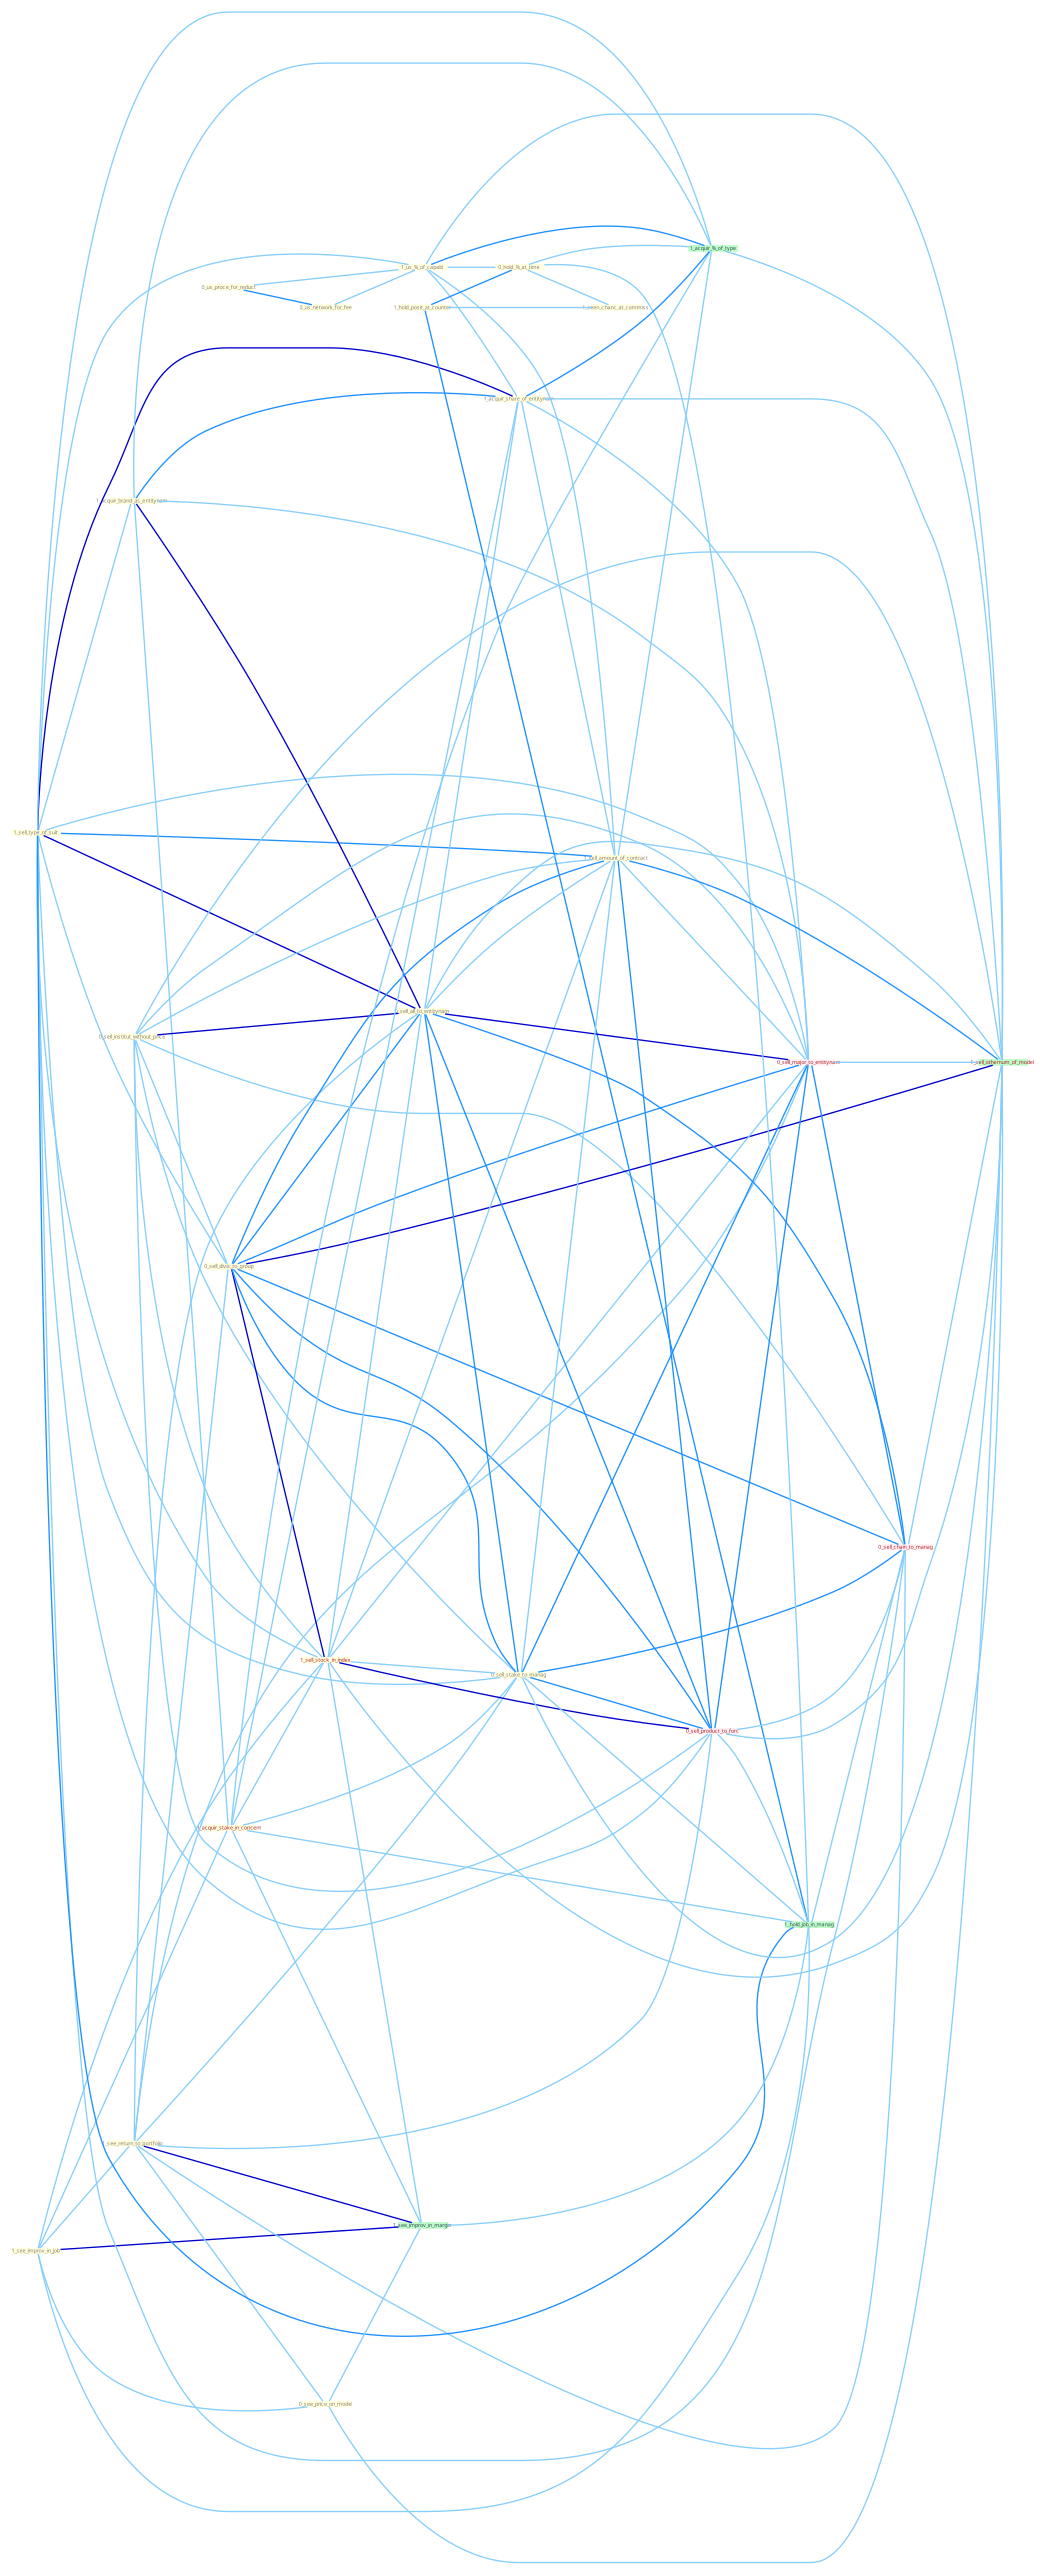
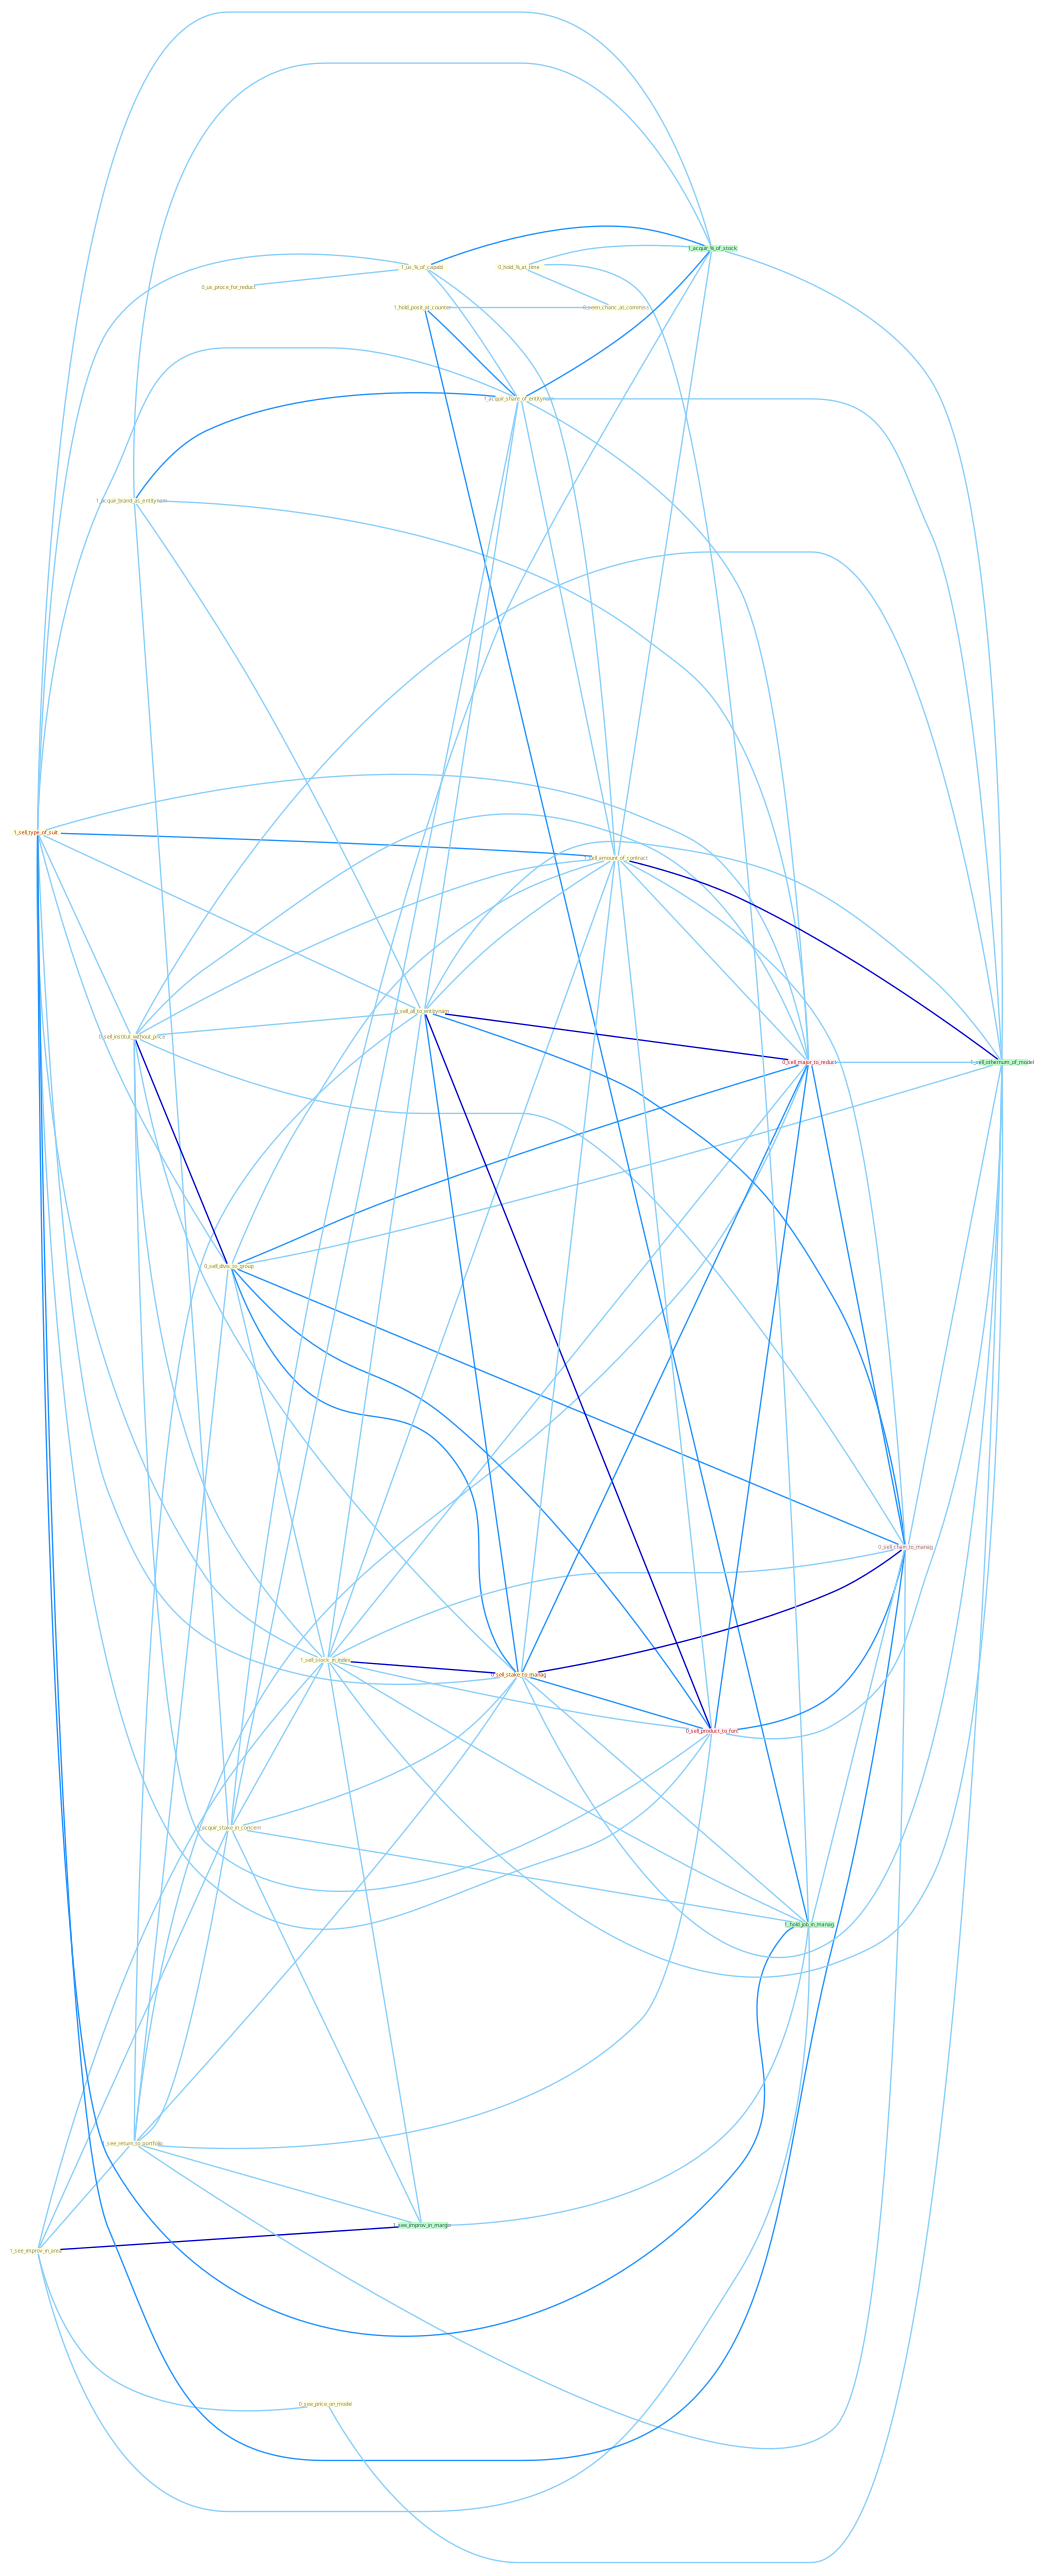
node "1_acquir_%_of_type": label "1_acquir_%_of_type" -> "1_acquir_%_of_stock"
edge "1_us_%_of_capabl" -- "0_hold_%_at_time": removed
edge "0_hold_%_at_time" -- "1_hold_posit_at_counter": now "1_acquir_share_of_entitynam" -- "1_hold_posit_at_counter"
node "0_us_network_for_fee": removed
node "1_seen_chanc_at_commiss": label "1_seen_chanc_at_commiss" -> "0_seen_chanc_at_commiss"
edge "1_us_%_of_capabl" -- "1_sell_othernum_of_model": removed
edge "1_acquir_share_of_entitynam" -- "1_sell_type_of_suit": color #0000cd -> #87cefa
edge "1_acquir_brand_as_entitynam" -- "1_sell_type_of_suit": now "0_sell_institut_without_price" -- "1_sell_type_of_suit"
edge "1_acquir_brand_as_entitynam" -- "0_sell_all_to_entitynam": color #0000cd -> #87cefa
node "1_sell_type_of_suit": fontcolor #8b7d6b -> #b22222
edge "1_sell_type_of_suit" -- "0_sell_all_to_entitynam": color #0000cd -> #87cefa
edge "1_sell_amount_of_contract" -- "1_sell_othernum_of_model": color #1e90ff -> #0000cd
edge "0_sell_all_to_entitynam" -- "0_sell_institut_without_price": color #0000cd -> #87cefa
edge "1_sell_amount_of_contract" -- "0_sell_divis_to_group": color #1e90ff -> #87cefa
node "0_sell_major_to_entitynam": label "0_sell_major_to_entitynam" -> "0_sell_major_to_reduct"
node "1_sell_othernum_of_model": fontcolor #b22222 -> #2f4f4f
edge "0_sell_all_to_entitynam" -- "0_sell_divis_to_group": removed
edge "1_sell_amount_of_contract" -- "0_sell_chain_to_manag": added
edge "0_sell_institut_without_price" -- "0_sell_divis_to_group": color #87cefa -> #0000cd
edge "1_sell_othernum_of_model" -- "0_sell_divis_to_group": color #0000cd -> #87cefa
edge "1_sell_amount_of_contract" -- "0_sell_product_to_forc": color #1e90ff -> #87cefa
edge "0_sell_all_to_entitynam" -- "0_sell_product_to_forc": color #1e90ff -> #0000cd
edge "0_sell_divis_to_group" -- "1_sell_stock_in_index": color #0000cd -> #87cefa
node "0_sell_chain_to_manag": fontcolor #b22222 -> #8b7d6b
edge "0_sell_chain_to_manag" -- "1_sell_stock_in_index": added
edge "0_sell_chain_to_manag" -- "0_sell_stake_to_manag": color #1e90ff -> #0000cd
node "1_sell_stock_in_index": fontcolor #b22222 -> #8b7d6b
edge "1_sell_stock_in_index" -- "0_sell_stake_to_manag": color #87cefa -> #0000cd
edge "0_sell_chain_to_manag" -- "0_sell_product_to_forc": color #87cefa -> #1e90ff
node "0_sell_stake_to_manag": fontcolor #8b7d6b -> #b22222
edge "1_sell_stock_in_index" -- "0_sell_product_to_forc": color #0000cd -> #87cefa
edge "0_sell_product_to_forc" -- "1_hold_job_in_manag": now "1_sell_stock_in_index" -- "1_hold_job_in_manag"
node "1_acquir_stake_in_concern": fontcolor #b22222 -> #8b7d6b
edge "1_see_return_to_portfolio" -- "1_see_improv_in_margin": color #0000cd -> #87cefa
node "1_see_improv_in_job": label "1_see_improv_in_job" -> "1_see_improv_in_area"
edge "1_see_return_to_portfolio" -- "0_see_price_on_model": now "1_see_return_to_portfolio" -- "1_acquir_stake_in_concern"
edge "1_see_improv_in_margin" -- "0_see_price_on_model": removed
edge "1_sell_type_of_suit" -- "0_sell_chain_to_manag": color #87cefa -> #1e90ff
